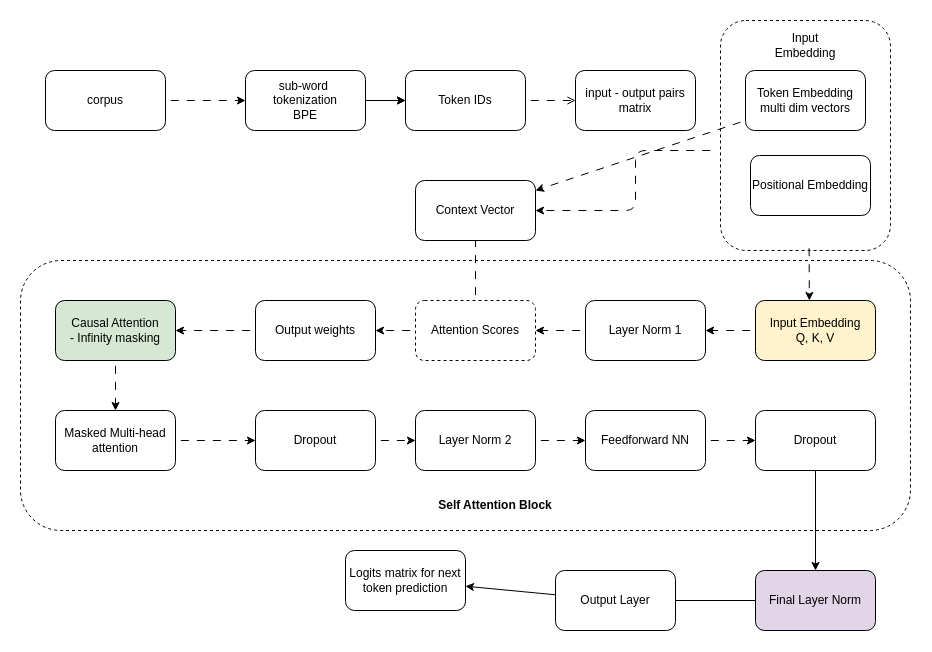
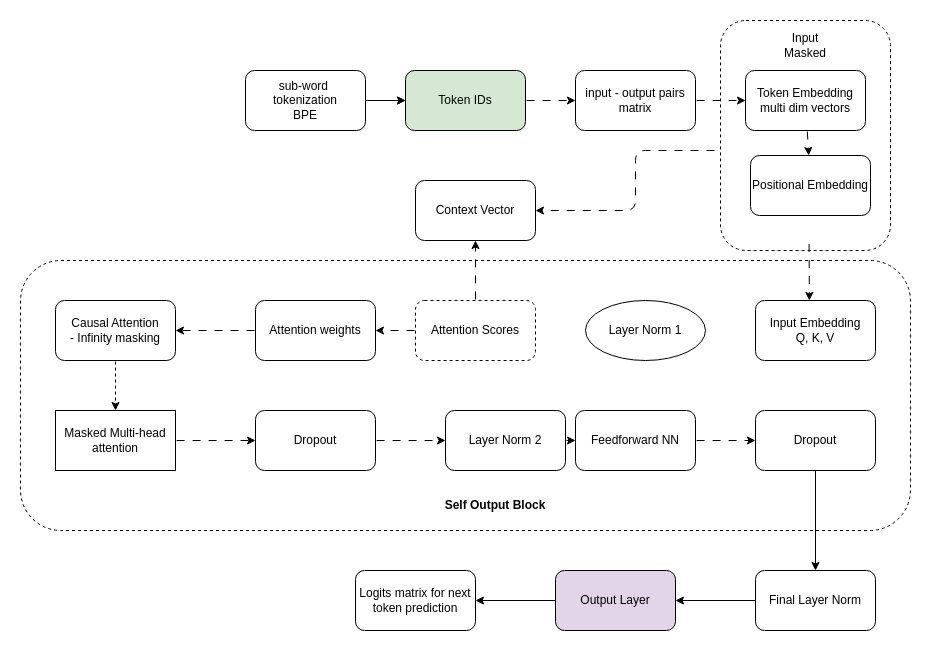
node "Input Embedding": label "Input Embedding" -> "Input Masked"
node "corpus": removed
edge "corpus" -> "sub-word tokenization BPE": removed
node "Token IDs": fillcolor #ffffff -> #d5e8d4
edge "Token IDs" -> "input - output pairs matrix": arrowhead open -> classic
edge "input - output pairs matrix" -> "Token Embedding multi dim vectors": added
edge "Token Embedding multi dim vectors" -> "Context Vector": now "Token Embedding multi dim vectors" -> "Positional Embedding"
edge "Context Vector" -- "Attention Scores": arrowhead none -> classic
node "Causal Attention - Infinity masking": fillcolor #d5e8d4 -> #ffffff
node "Output weights": label "Output weights" -> "Attention weights"
edge "Layer Norm 1" -> "Attention Scores": removed
node "Layer Norm 1": shape rounded rectangle -> ellipse
edge "Input Embedding Q, K, V" -> "Layer Norm 1": removed
node "Input Embedding Q, K, V": fillcolor #fff2cc -> #ffffff
edge "Causal Attention - Infinity masking" -> "Masked Multi-head attention": style solid -> dashed
node "Masked Multi-head attention": shape rounded rectangle -> rectangle
node "Layer Norm 2": moved (476, 441) -> (506, 441)
node "Feedforward NN": moved (646, 441) -> (636, 441)
node "Self Attention Block": label "Self Attention Block" -> "Self Output Block"
node "Logits matrix for next token prediction": moved (406, 581) -> (416, 601)
node "Output Layer": fillcolor #ffffff -> #e1d5e7
edge "Output Layer" -- "Final Layer Norm": arrowhead none -> classic
node "Final Layer Norm": fillcolor #e1d5e7 -> #ffffff
